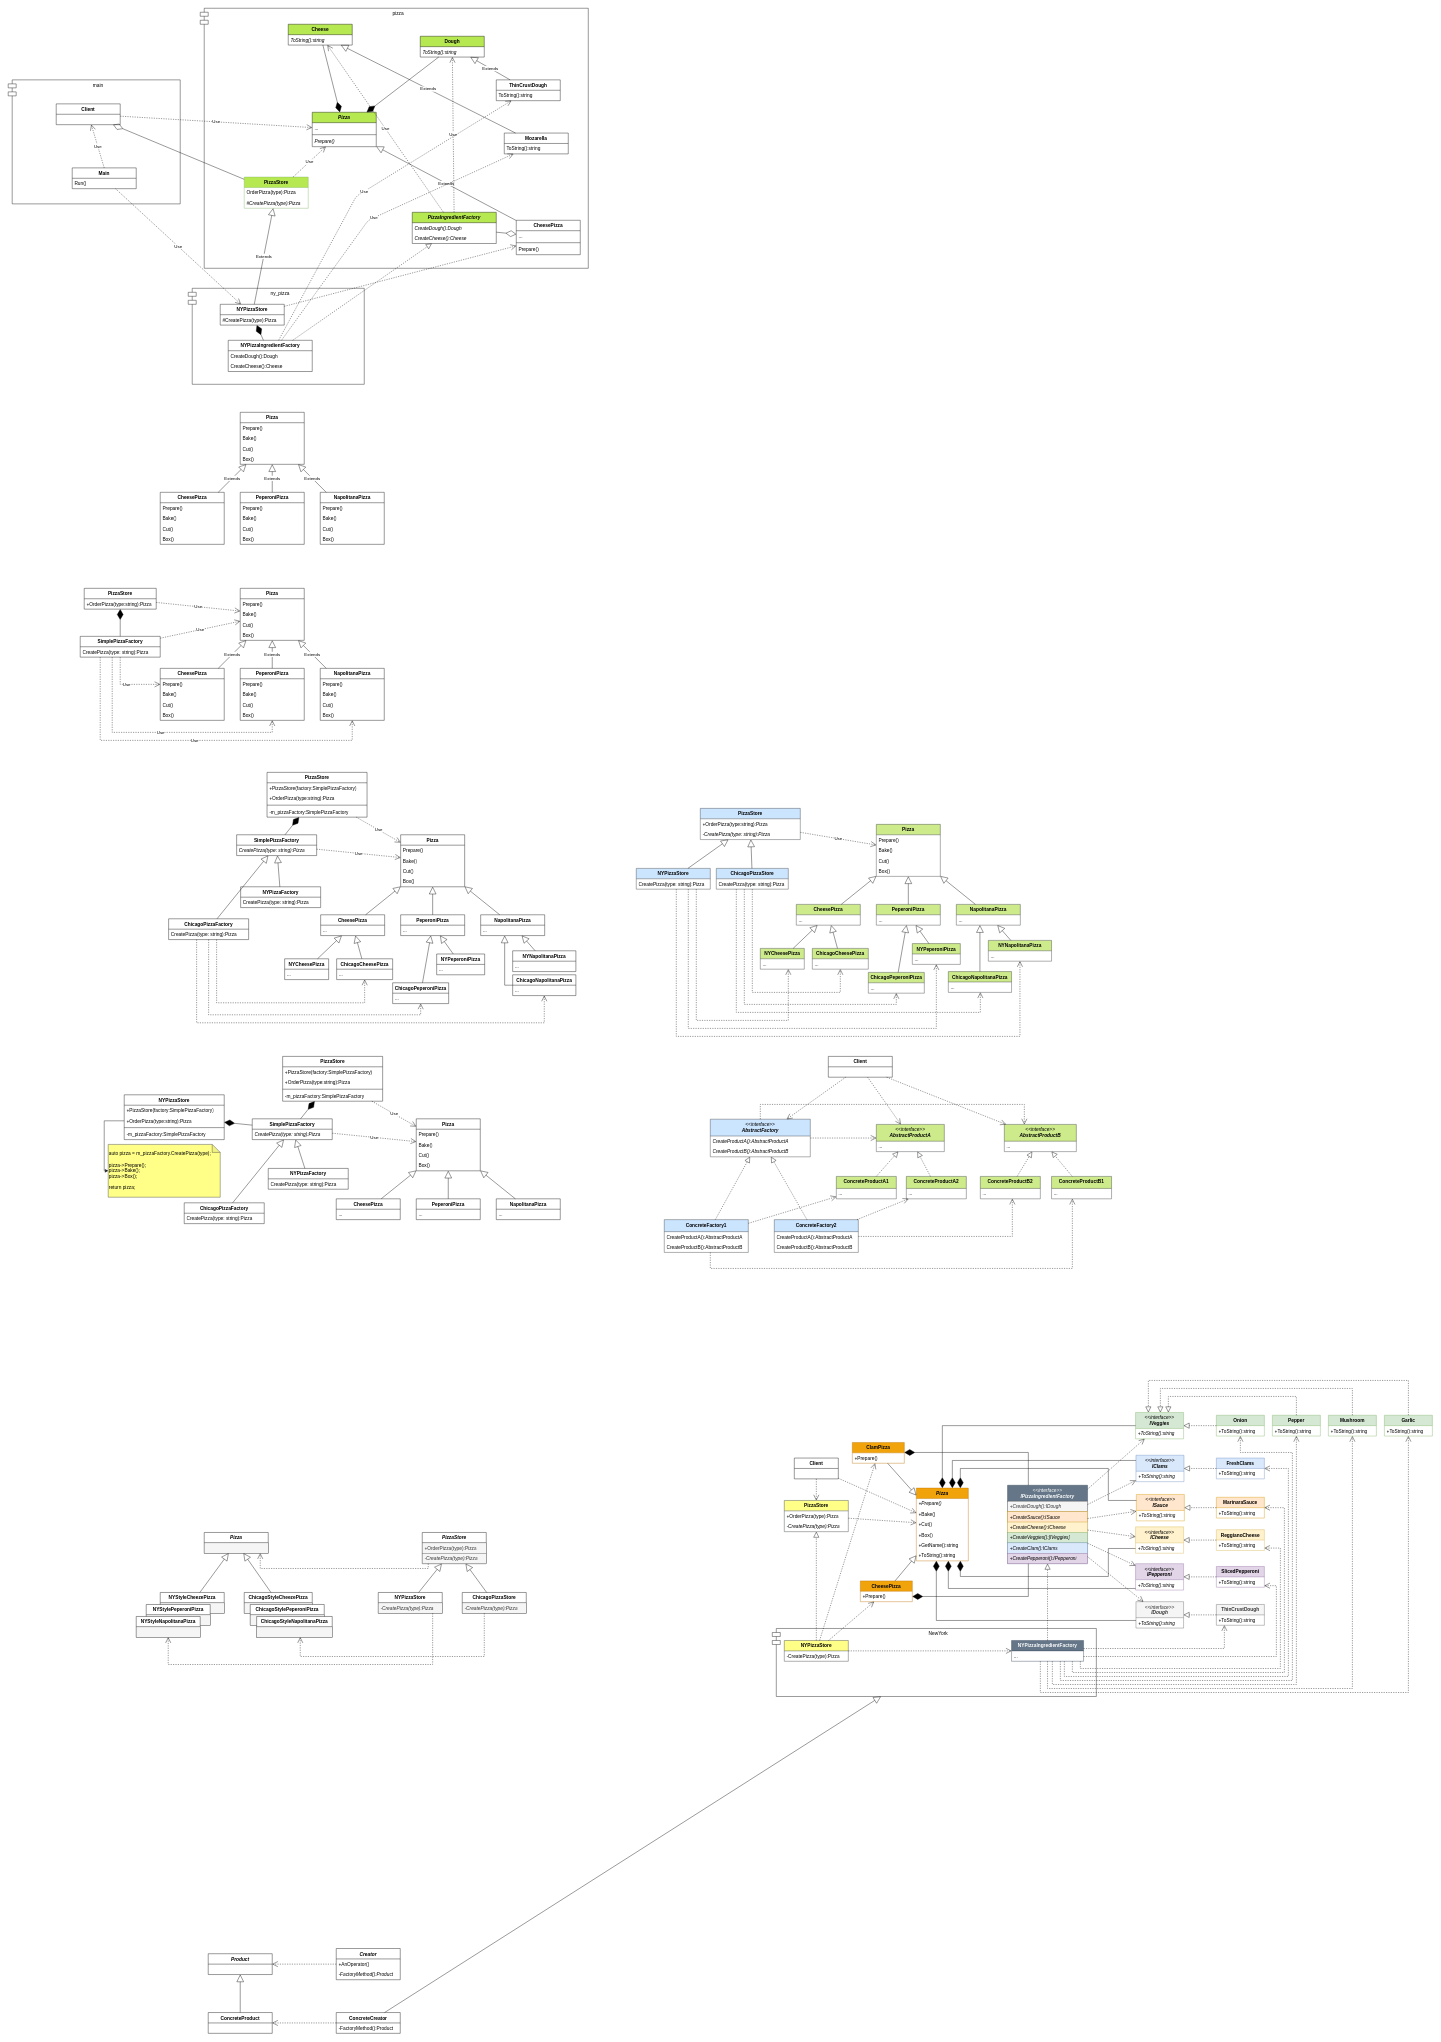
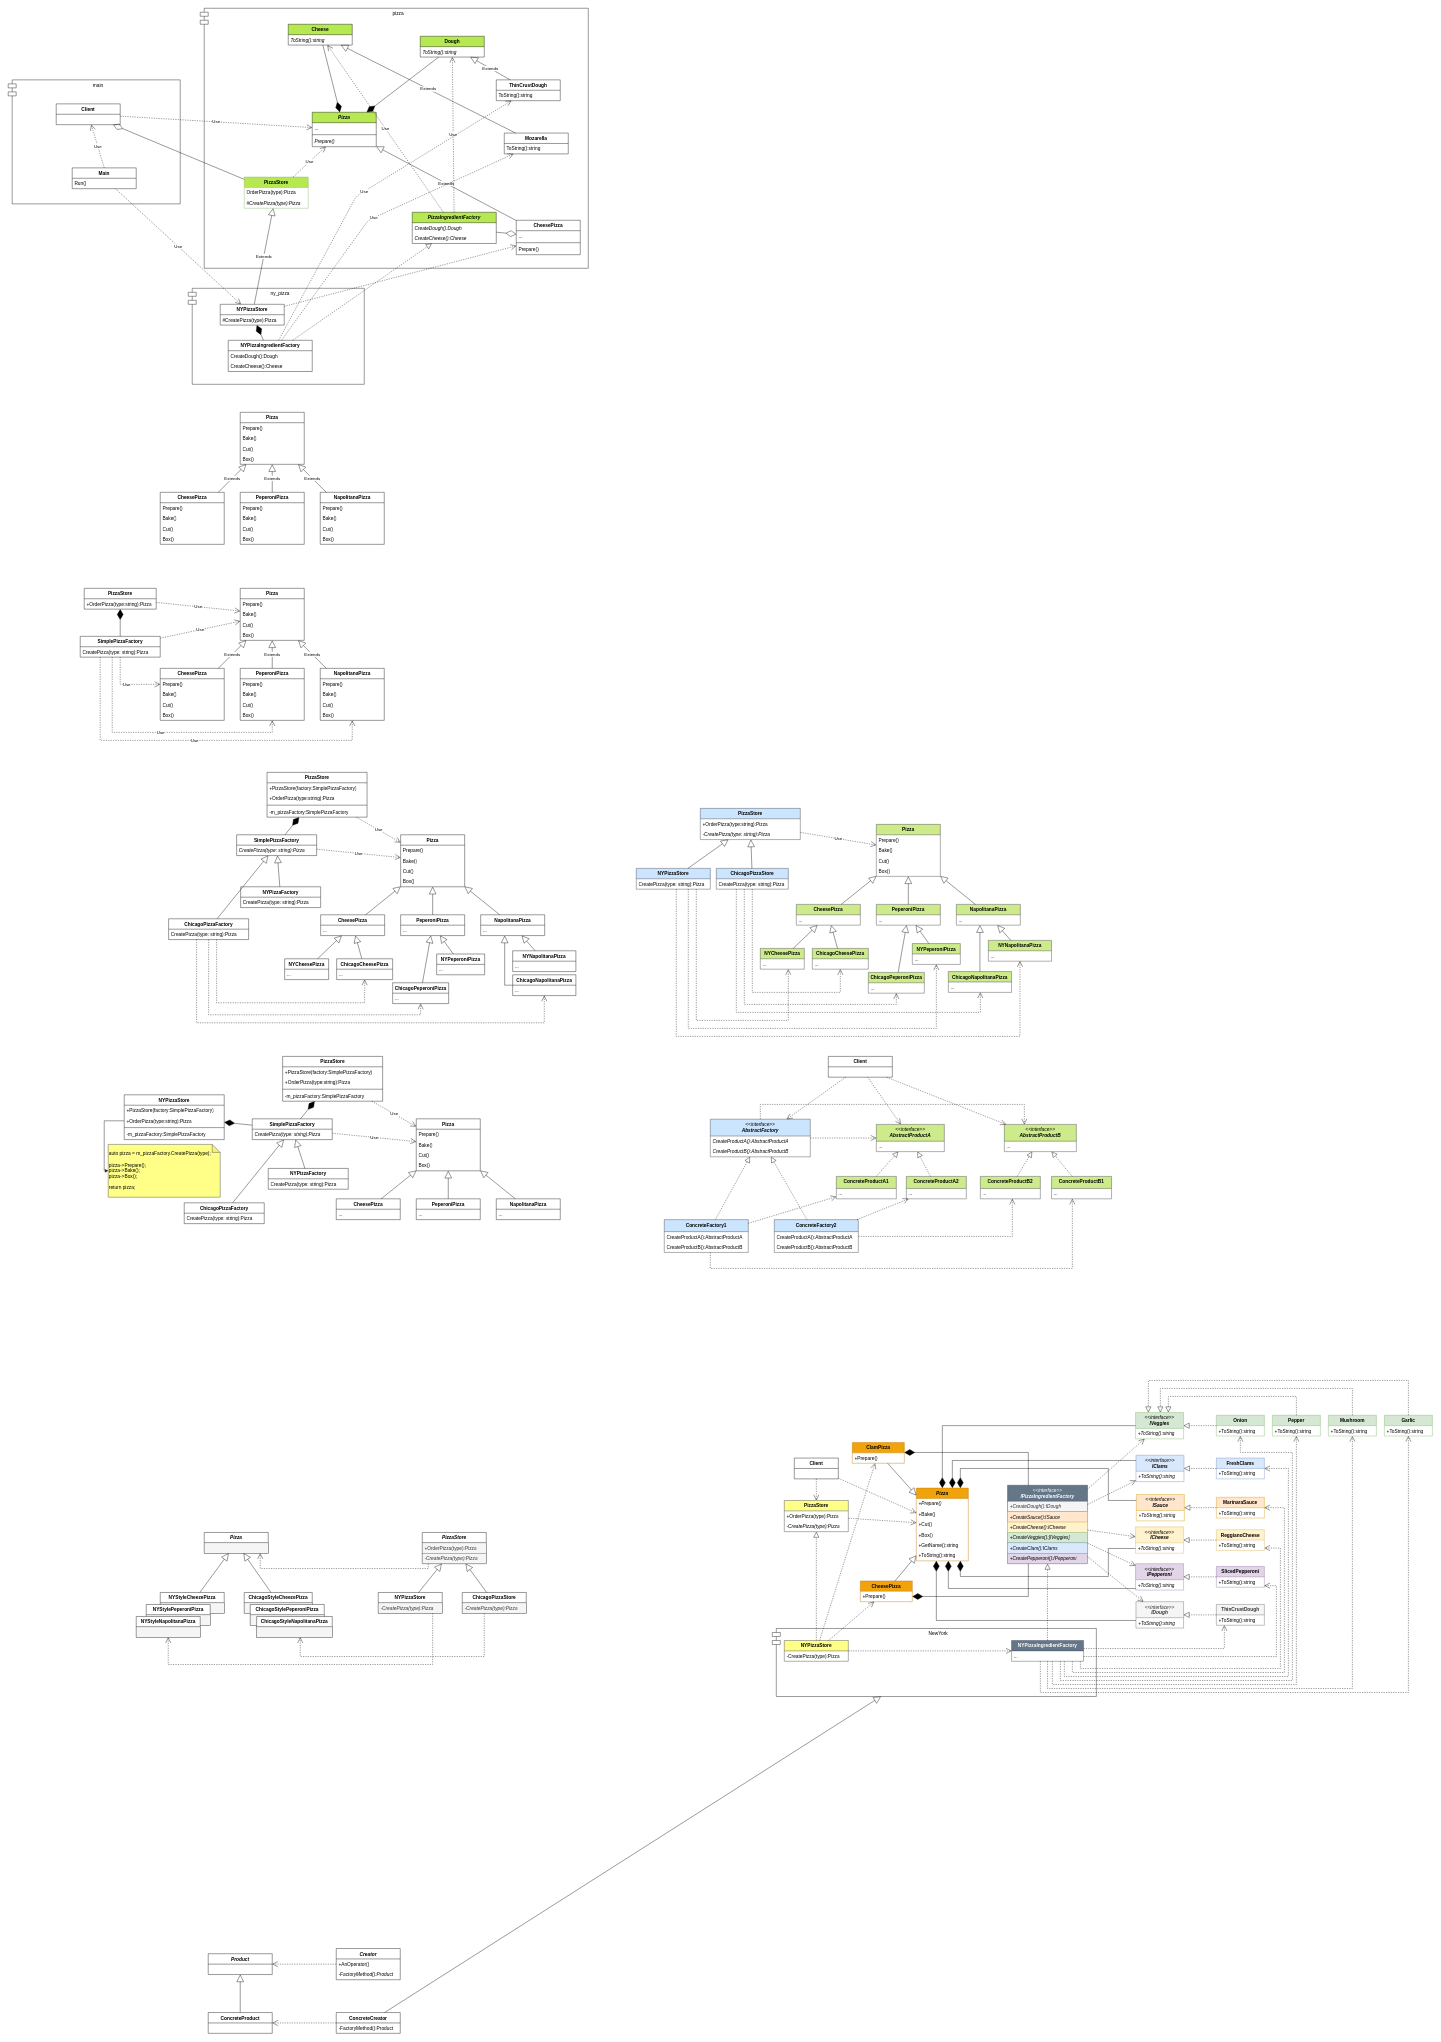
edge "<<interface>> IPizzaIngredientFactory" -> "<<interface>> ISauce": removed
